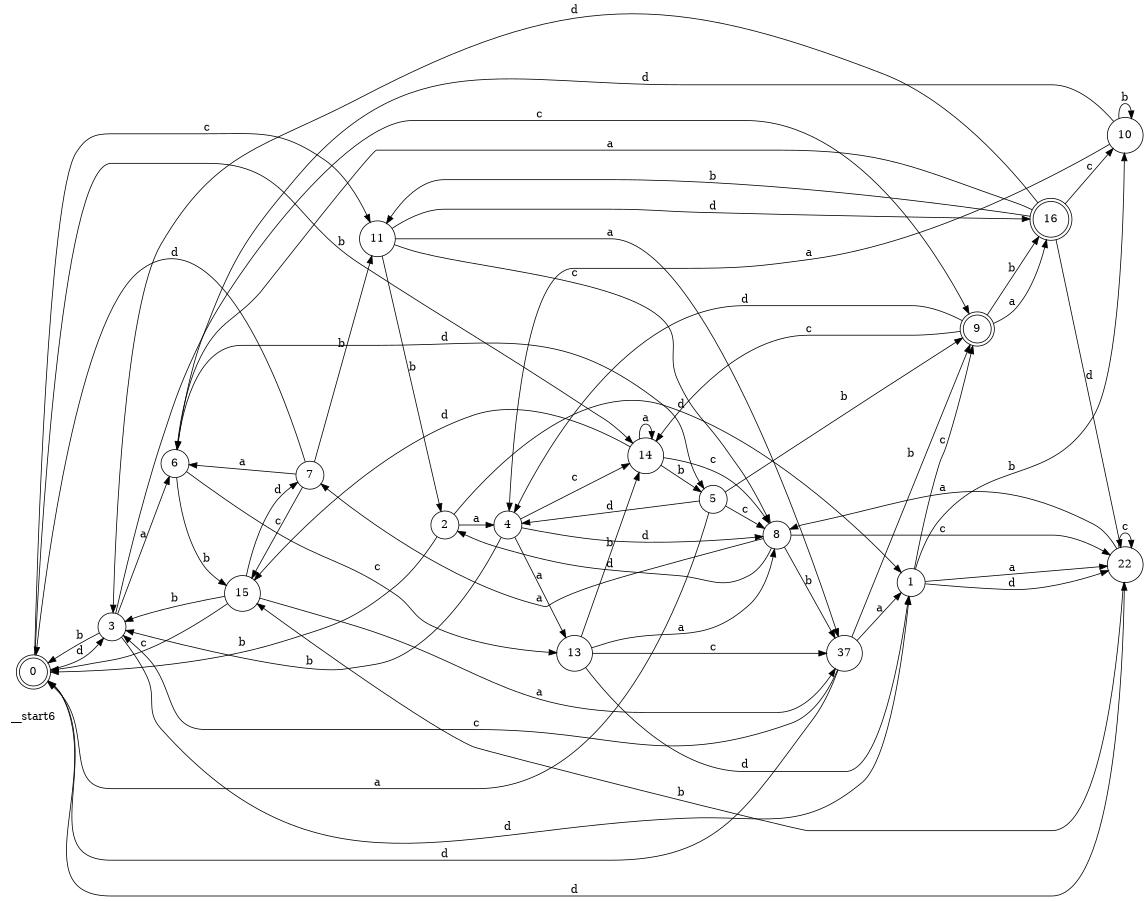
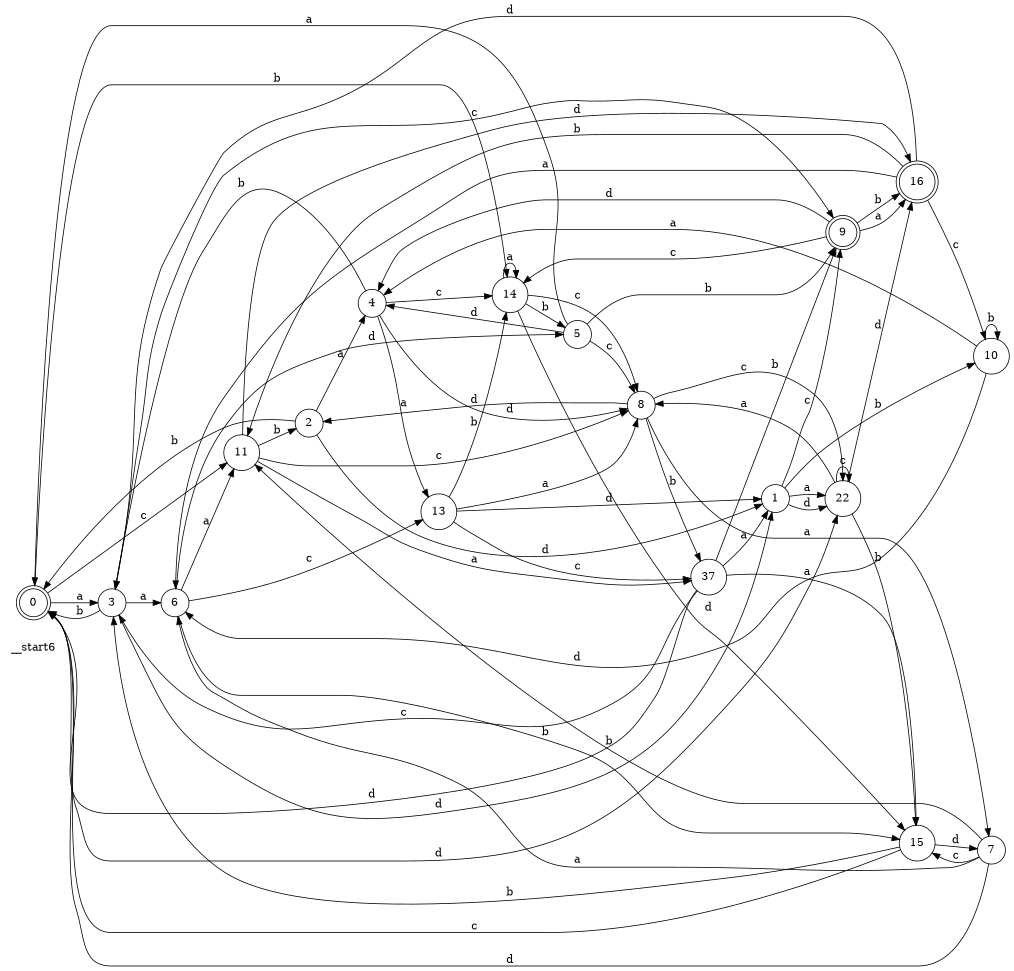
edge "16" -> "22": reversed
edge "6" -> "11": added, label "a"
edge "0" -> "3": label "d" -> "a"
edge "15" -> "37": reversed
